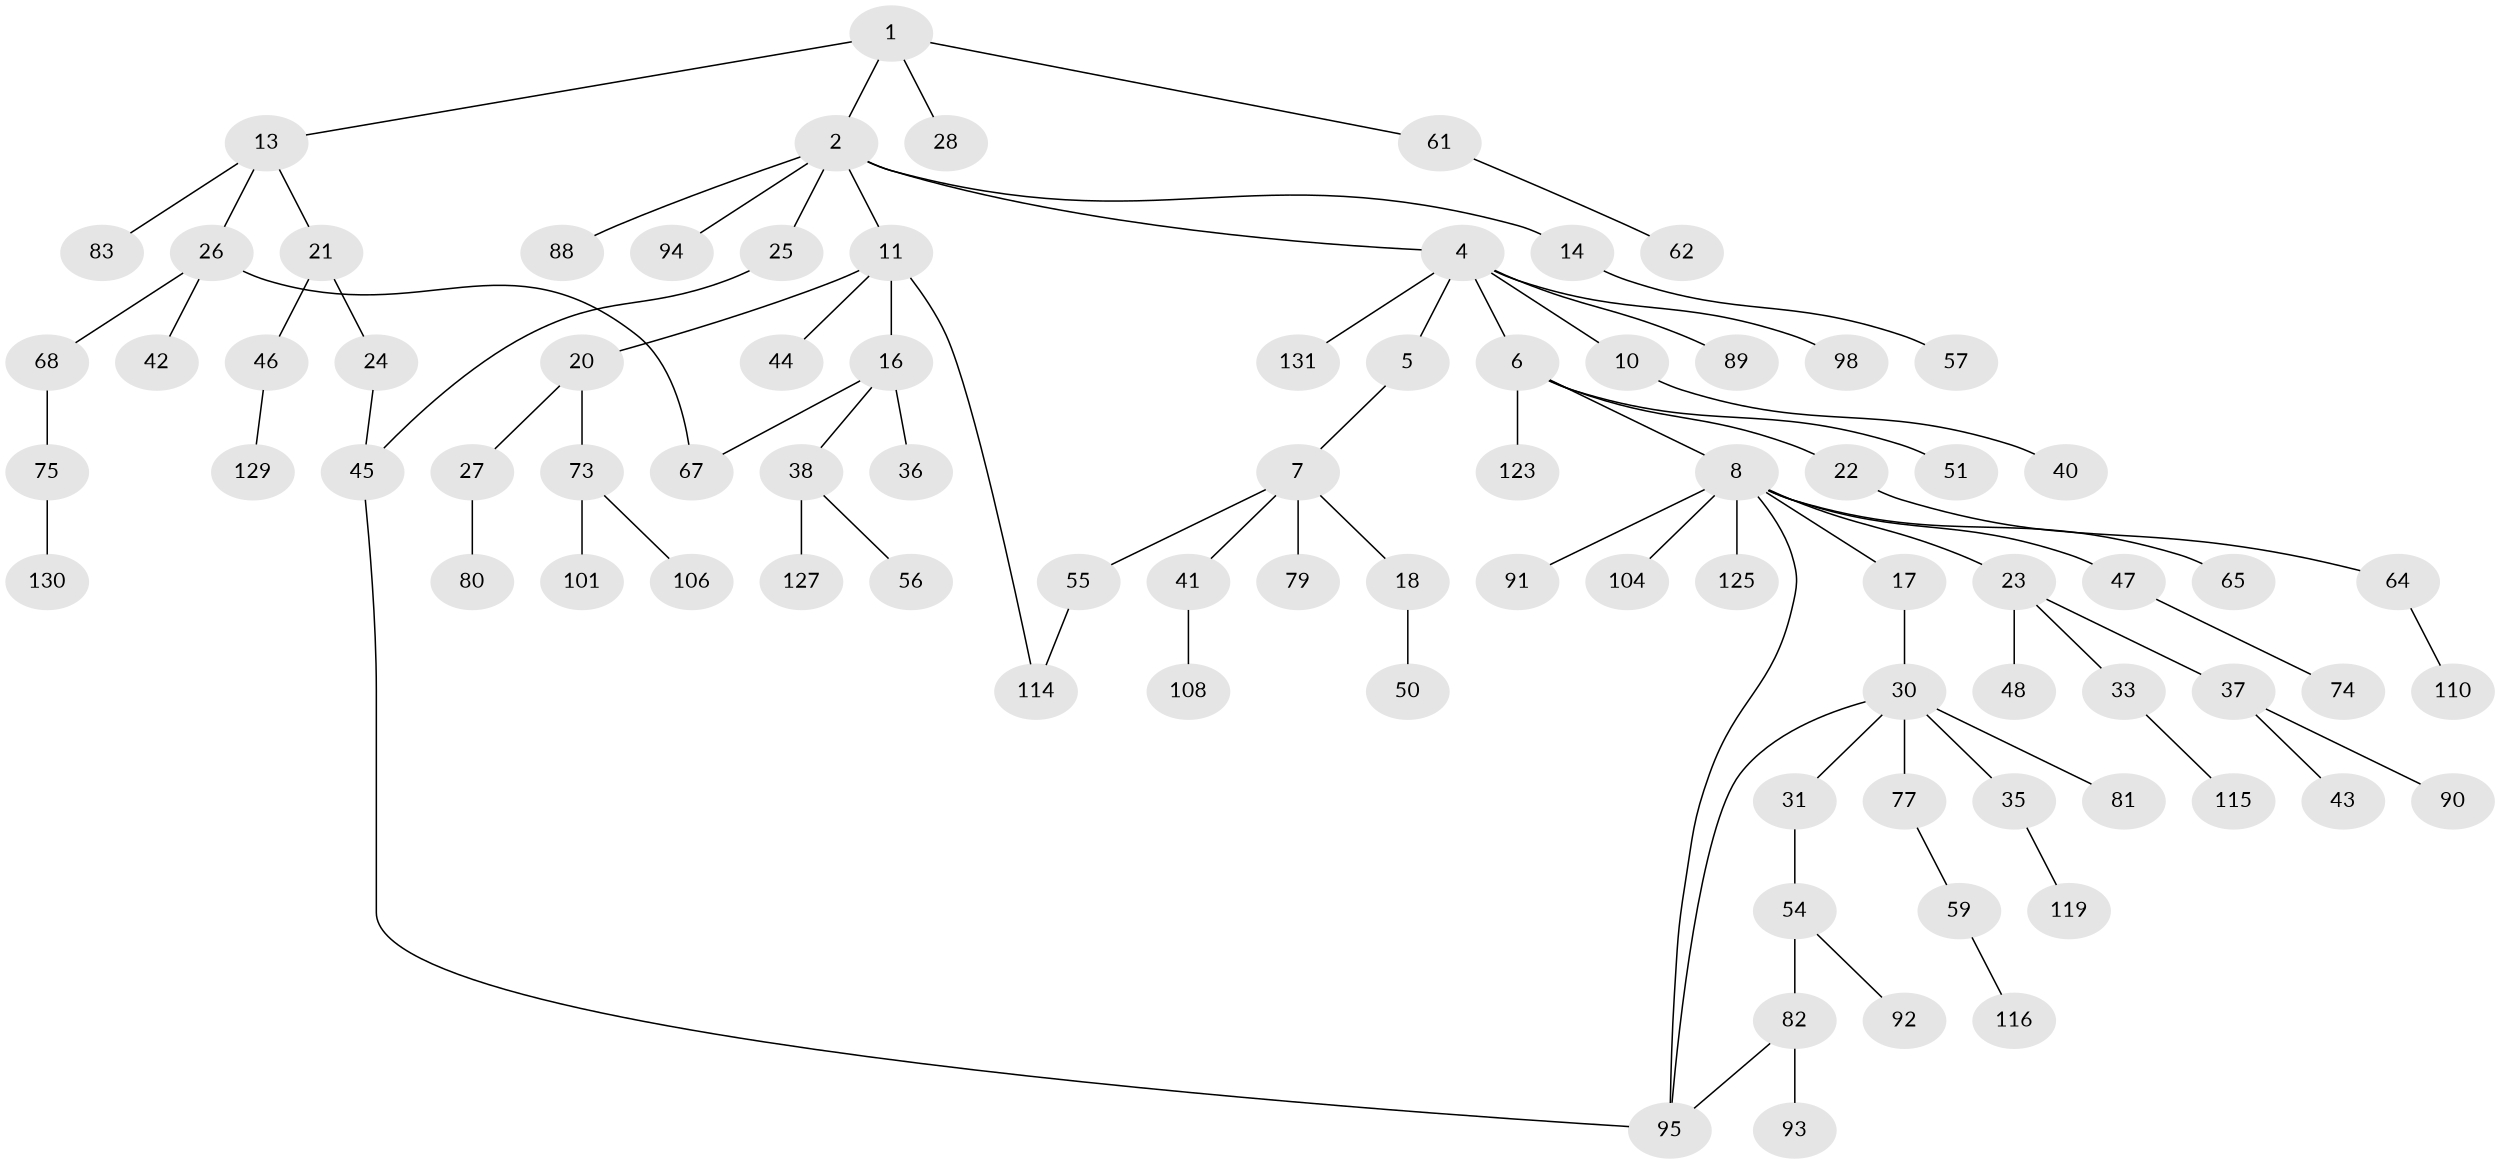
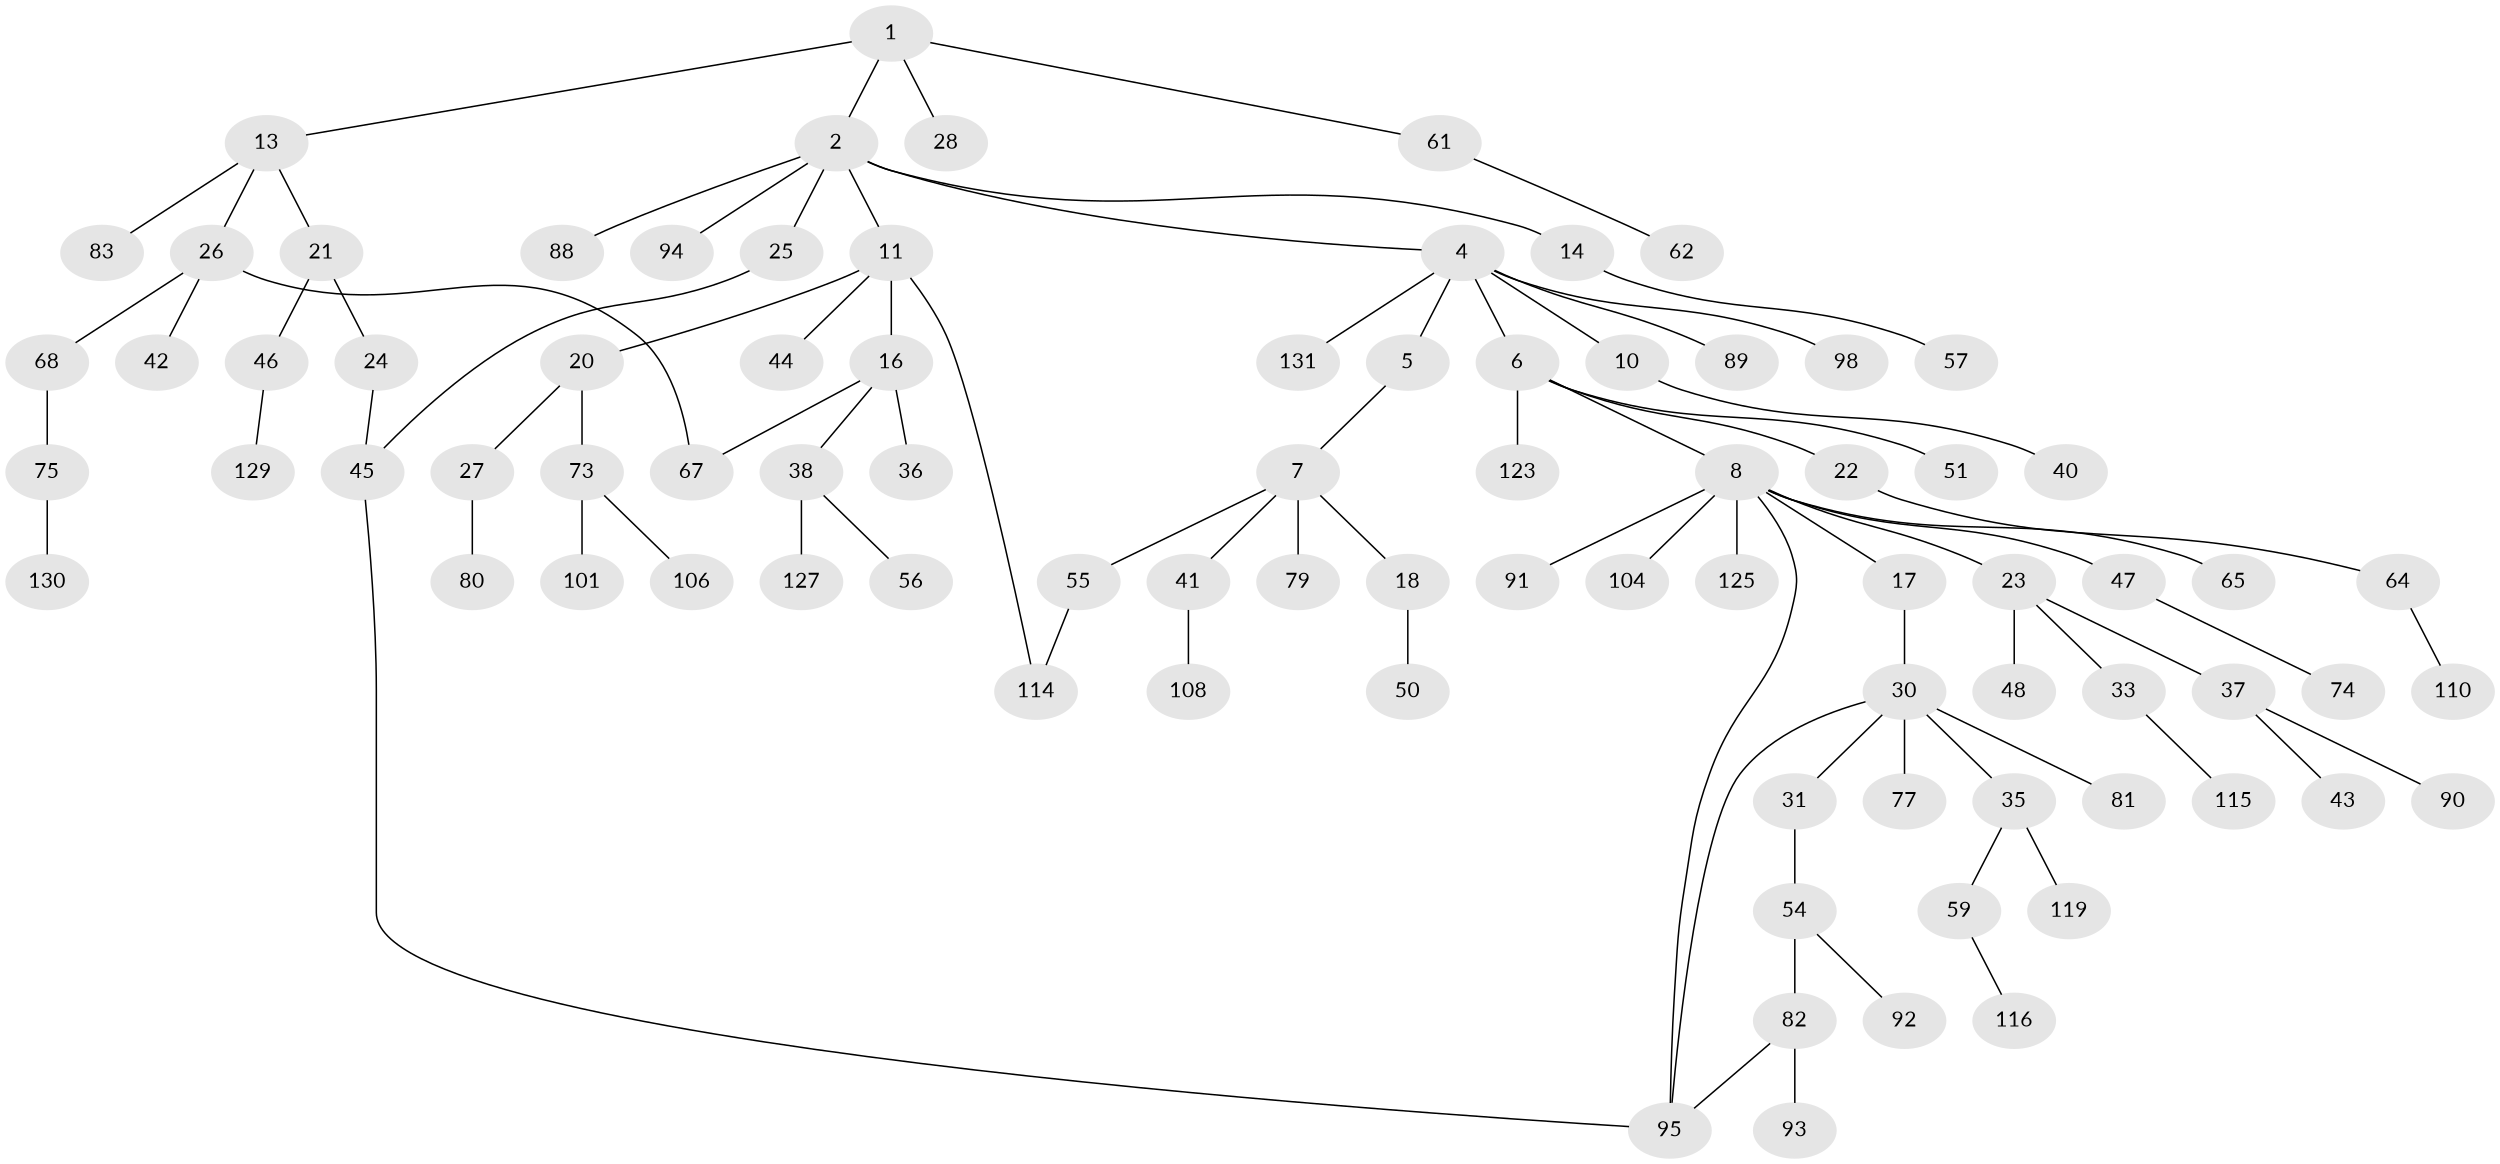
edge "77" -- "59": now "35" -- "59"
